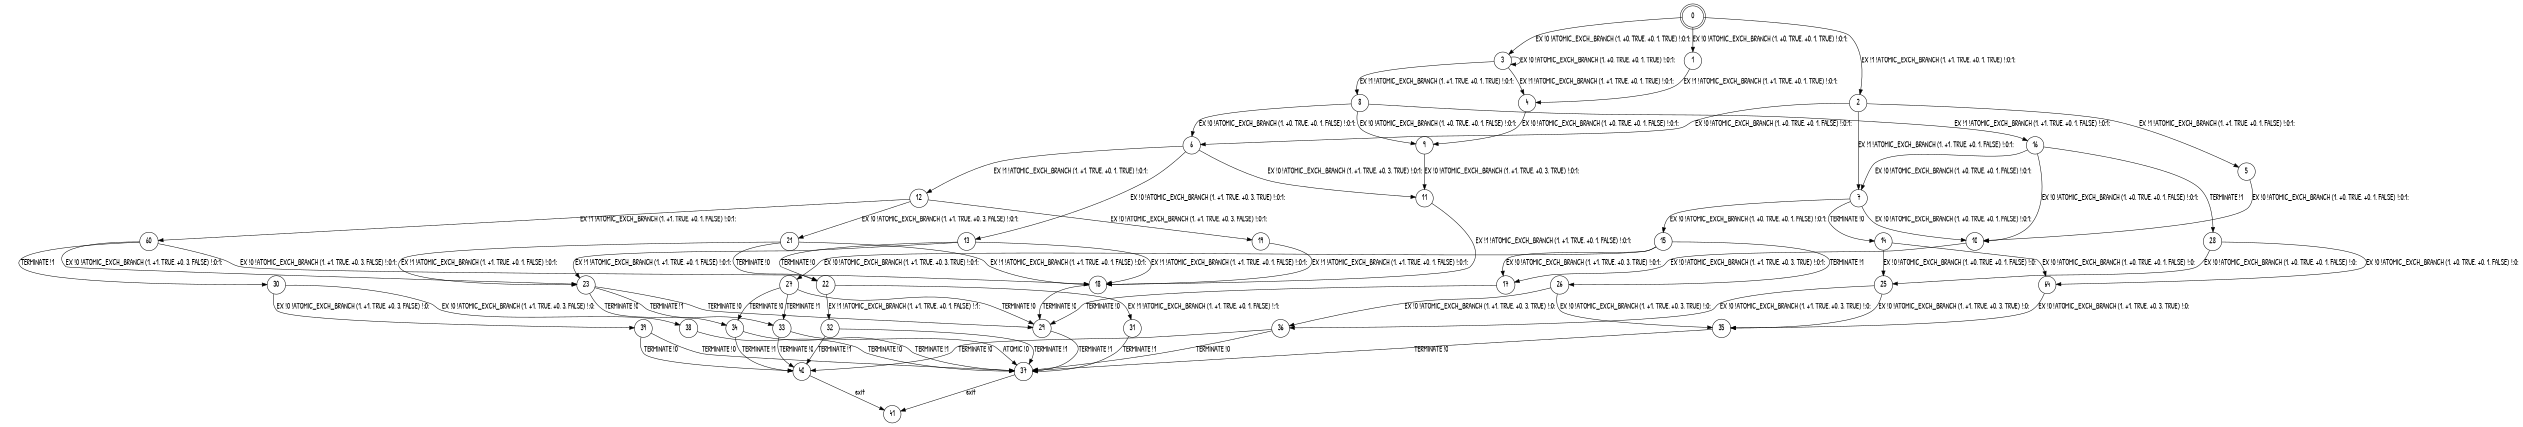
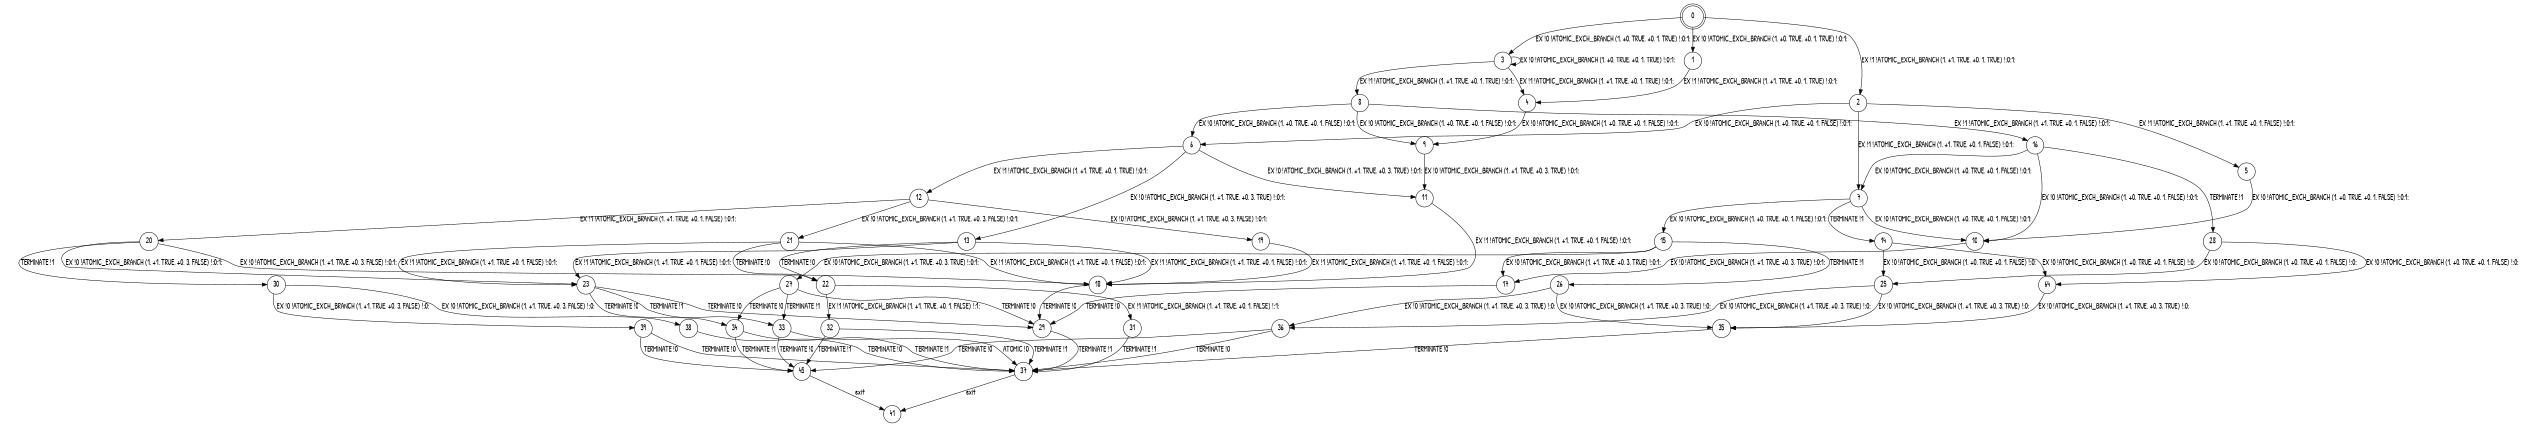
edge "7" -> "14": label "TERMINATE !0" -> "TERMINATE !1"
node "60": label "60" -> "20"
node "40": label "40" -> "45"
